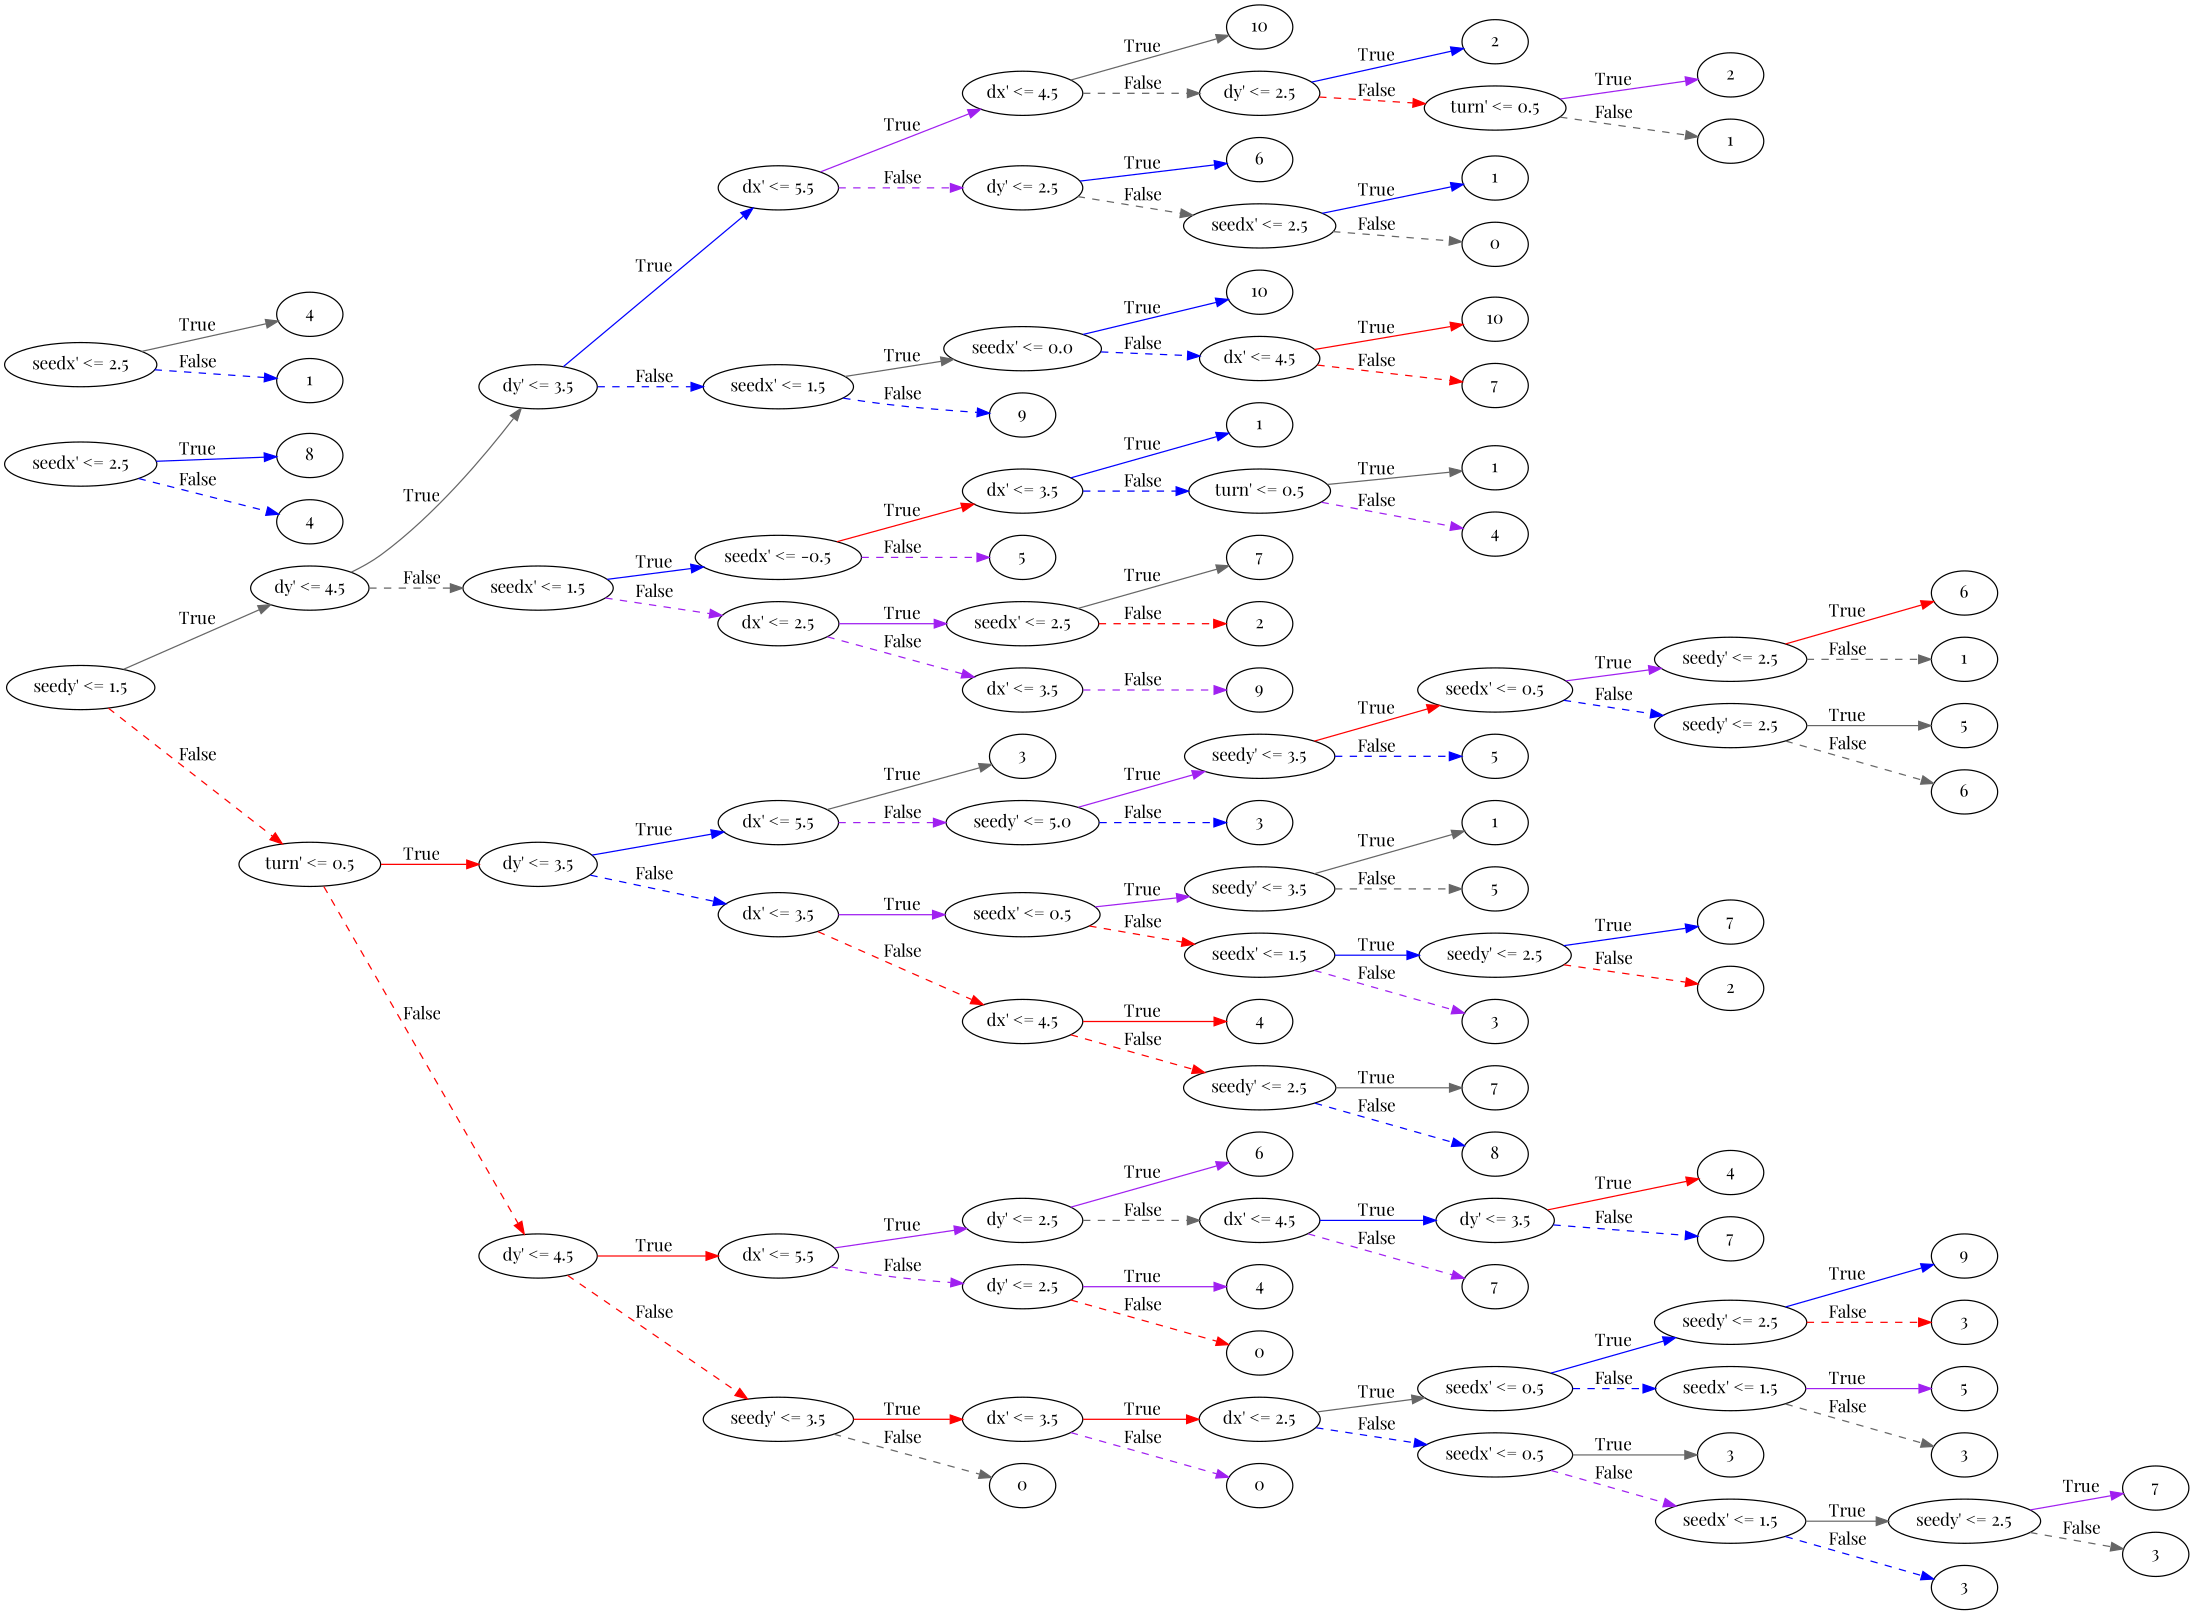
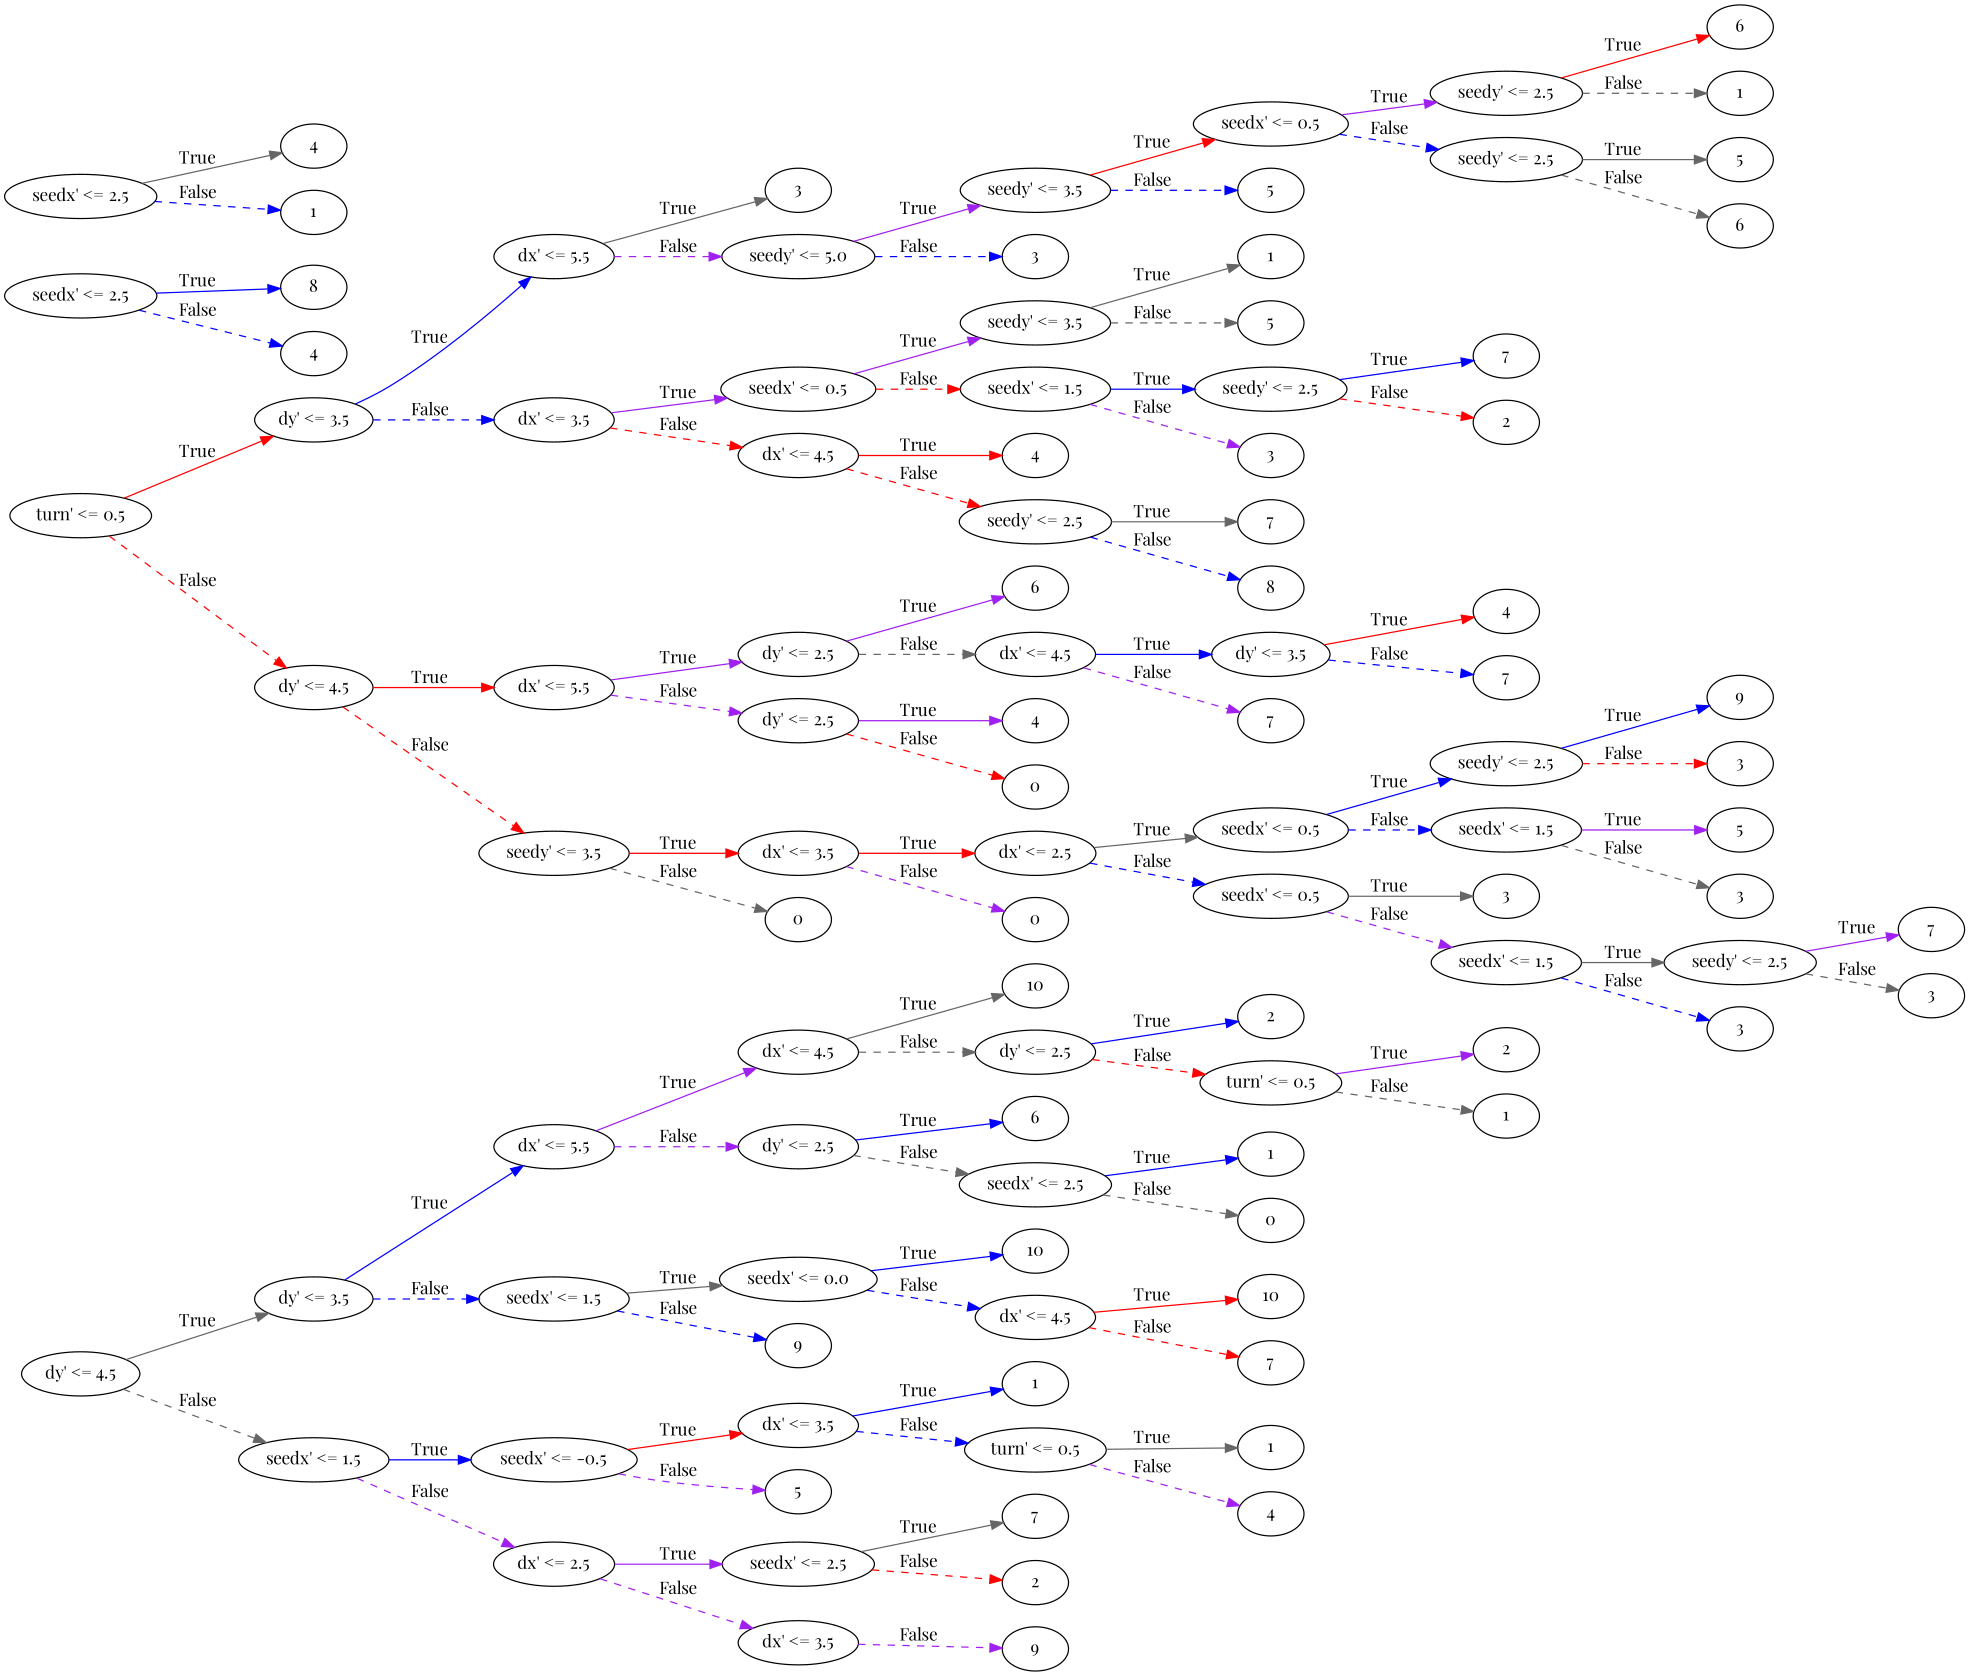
node "seedy' <= 1.5": removed
